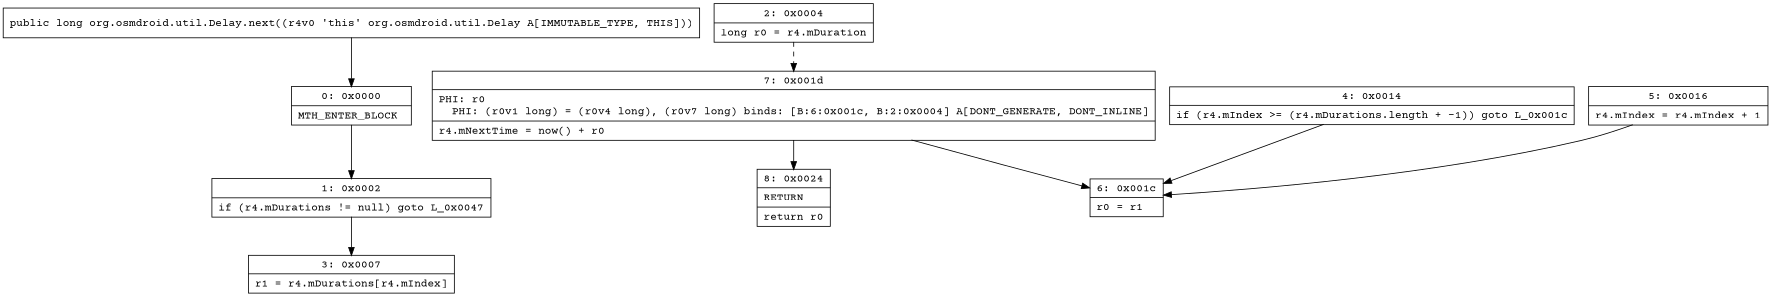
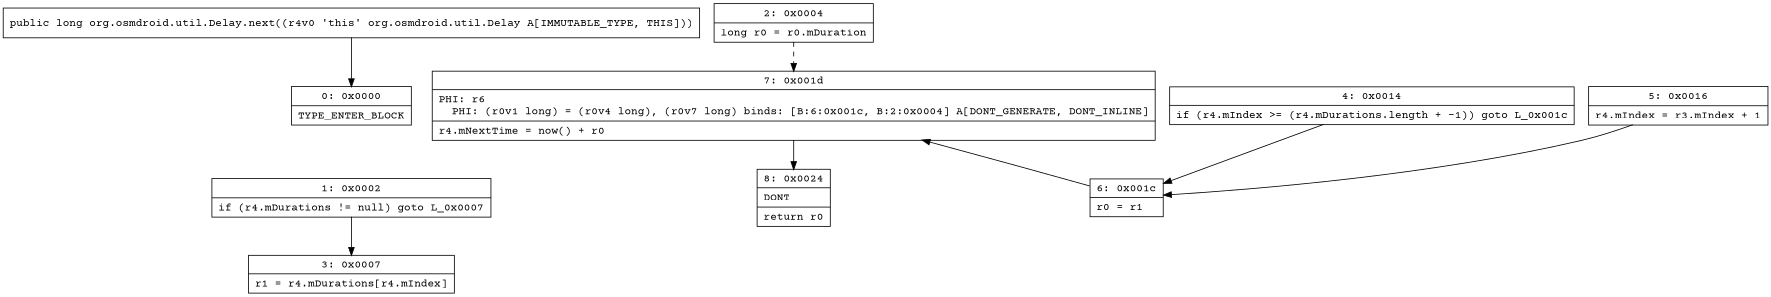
node "2: 0x0004": text "long r0 = r4.mDuration" -> "long r0 = r0.mDuration"
node "7: 0x001d": text "PHI: r0" -> "PHI: r6"
node "0: 0x0000": text "MTH_ENTER_BLOCK" -> "TYPE_ENTER_BLOCK"
node "5: 0x0016": text "r4.mIndex = r4.mIndex + 1" -> "r4.mIndex = r3.mIndex + 1"
edge "0: 0x0000" -> "1: 0x0002": removed
edge "7: 0x001d" -> "6: 0x001c": reversed
node "8: 0x0024": text "RETURN" -> "DONT"
node "1: 0x0002": text "if (r4.mDurations != null) goto L_0x0047" -> "if (r4.mDurations != null) goto L_0x0007"
